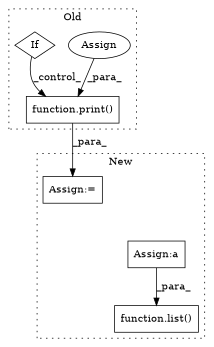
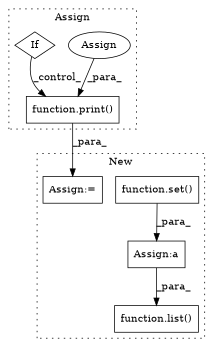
cluster "Old": label "Old" -> "Assign"
node "function.set()": added
